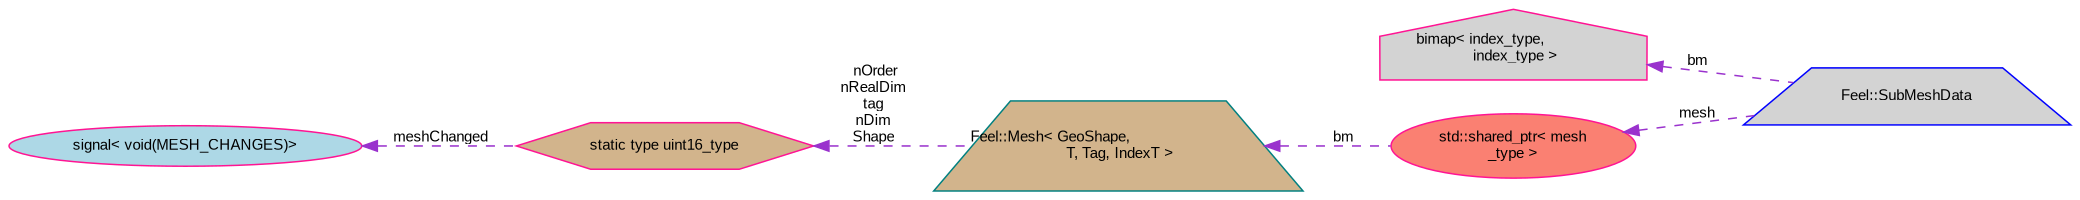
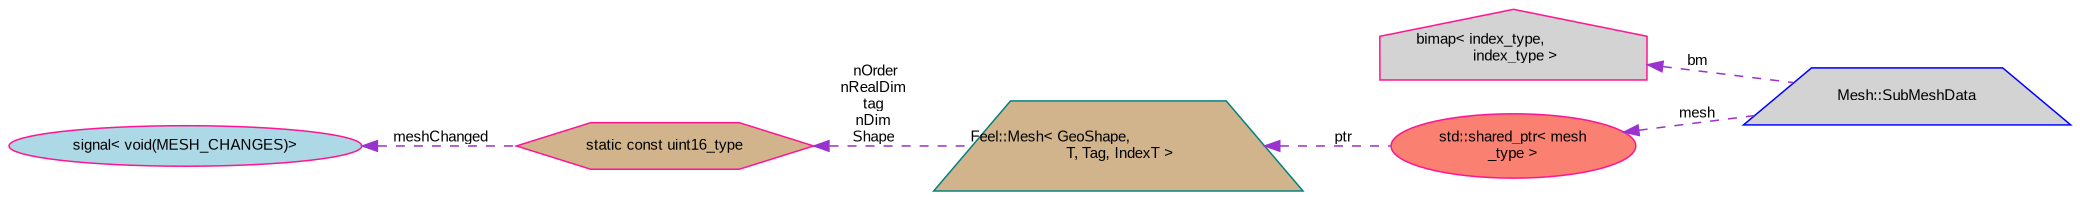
node "Feel::SubMeshData": label "Feel::SubMeshData" -> "Mesh::SubMeshData"
edge "std::shared_ptr< mesh _type >" -> "Feel::Mesh< GeoShape, T, Tag, IndexT >": label " bm" -> " ptr"
node "static type uint16_type": label "static type uint16_type" -> "static const uint16_type"
